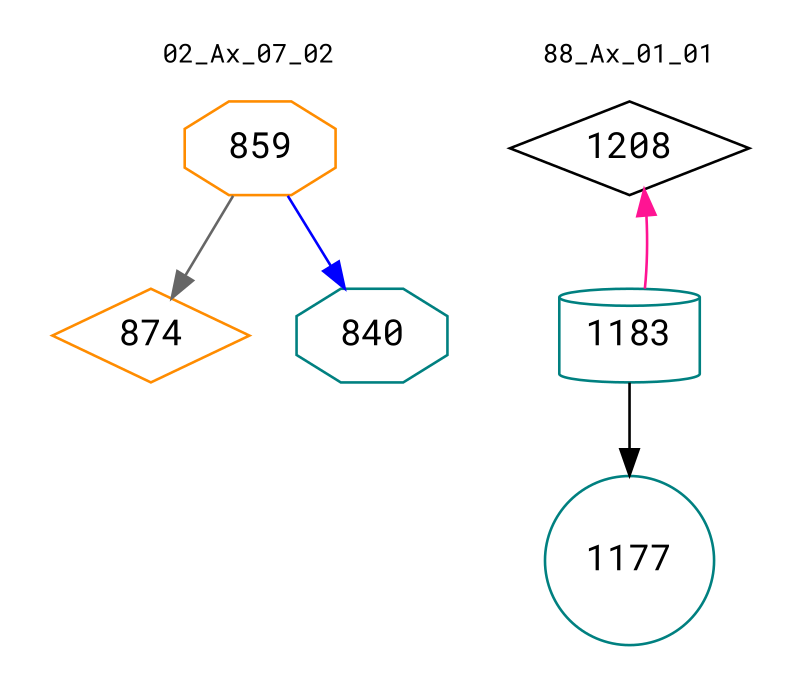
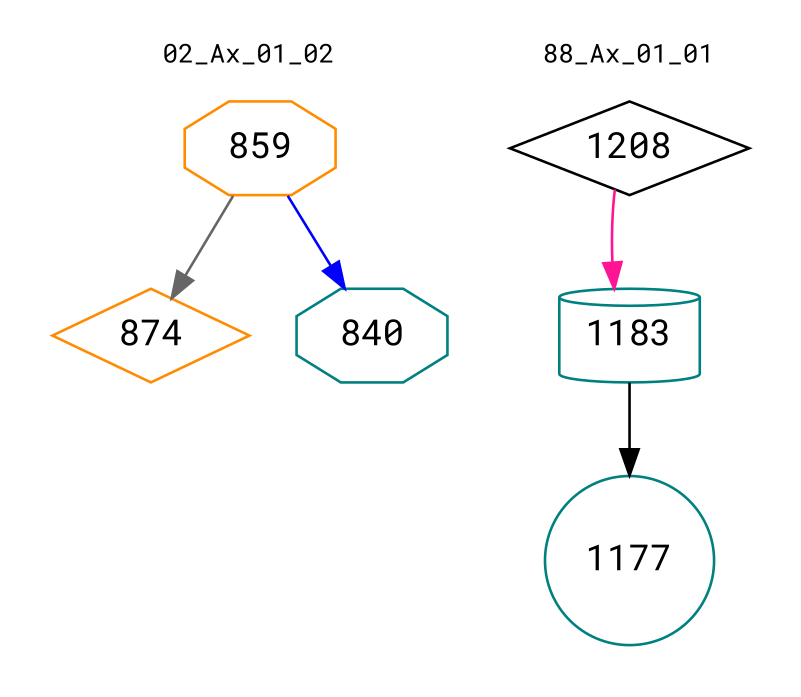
cluster "02_Ax_07_02": label "02_Ax_07_02" -> "02_Ax_01_02"
edge "1183" -> "1208": reversed
